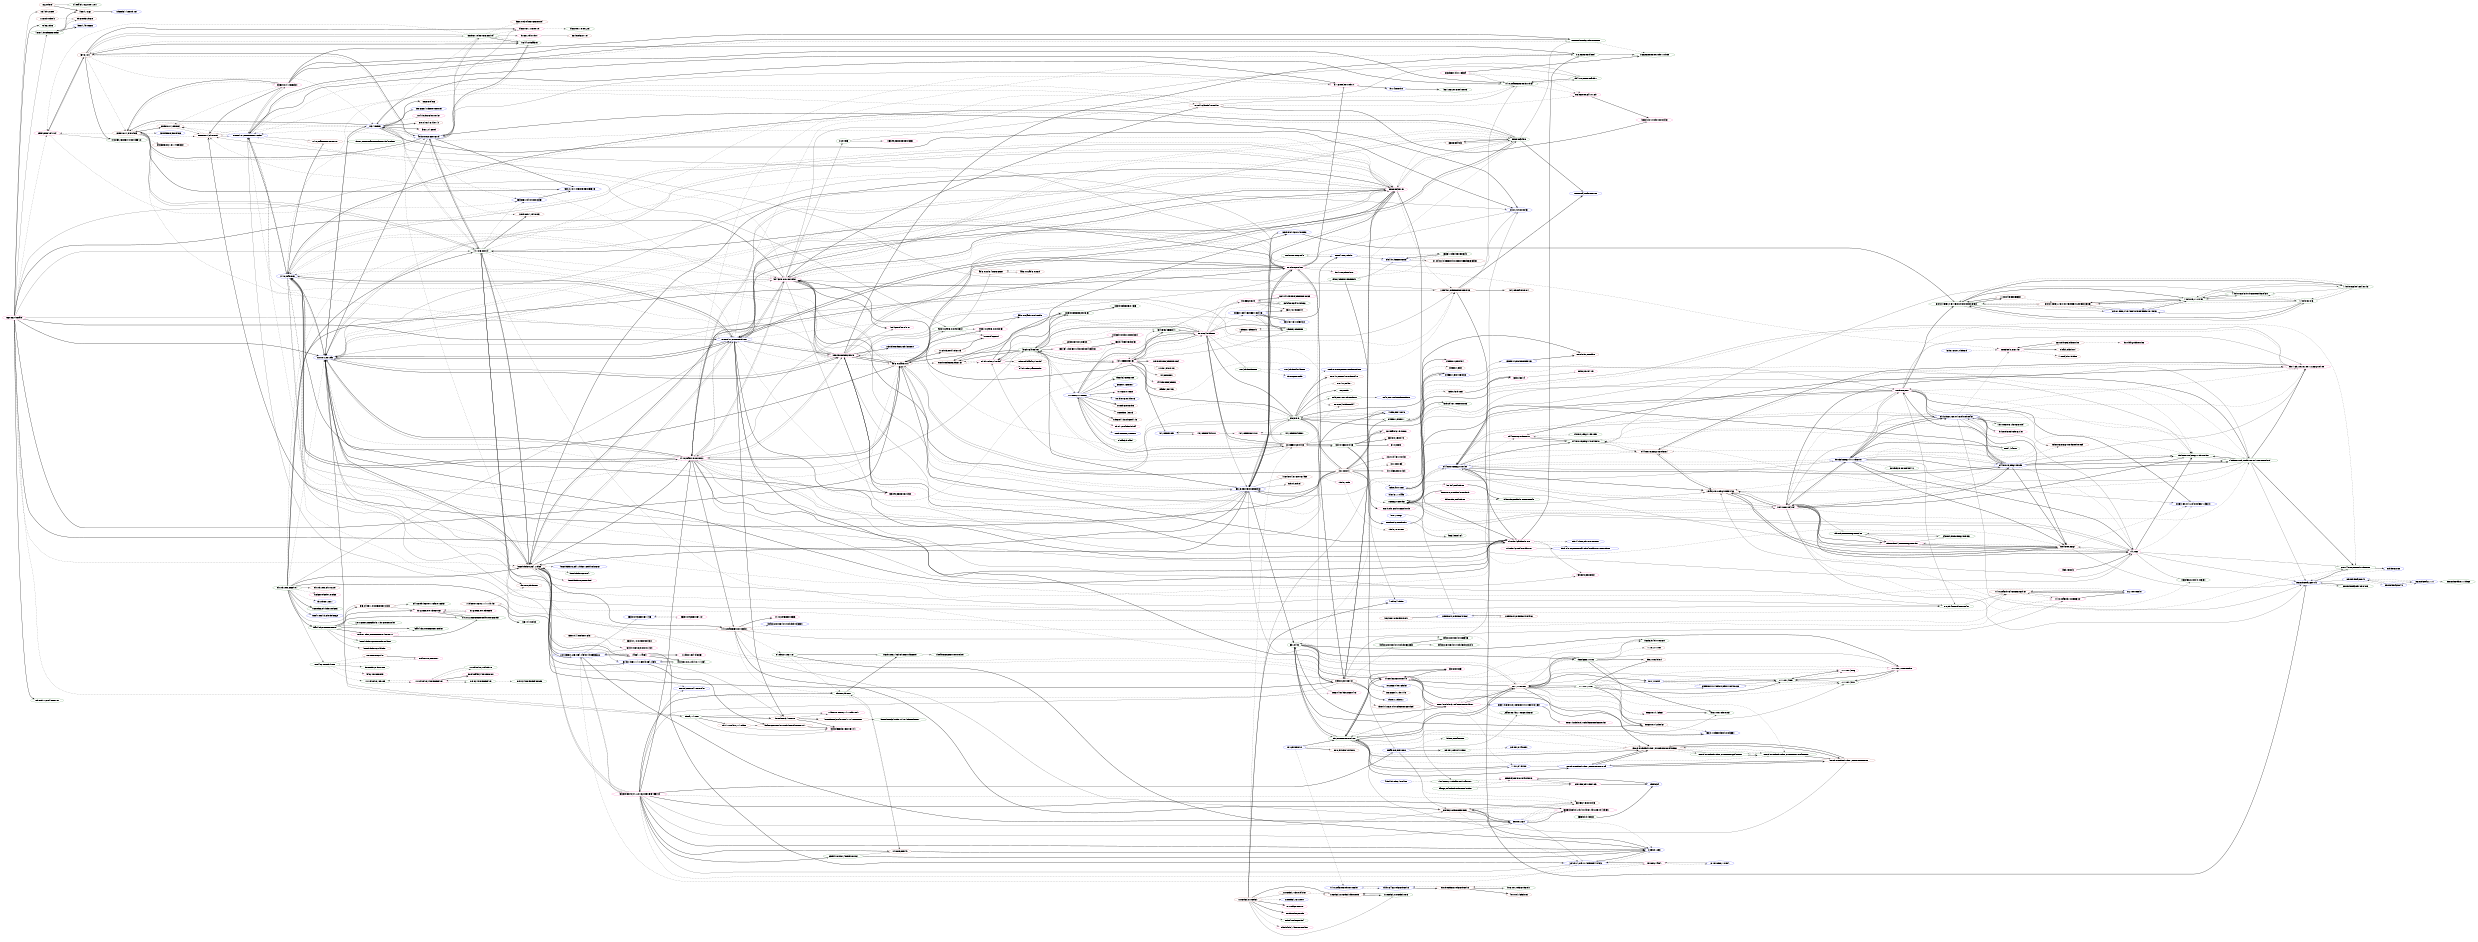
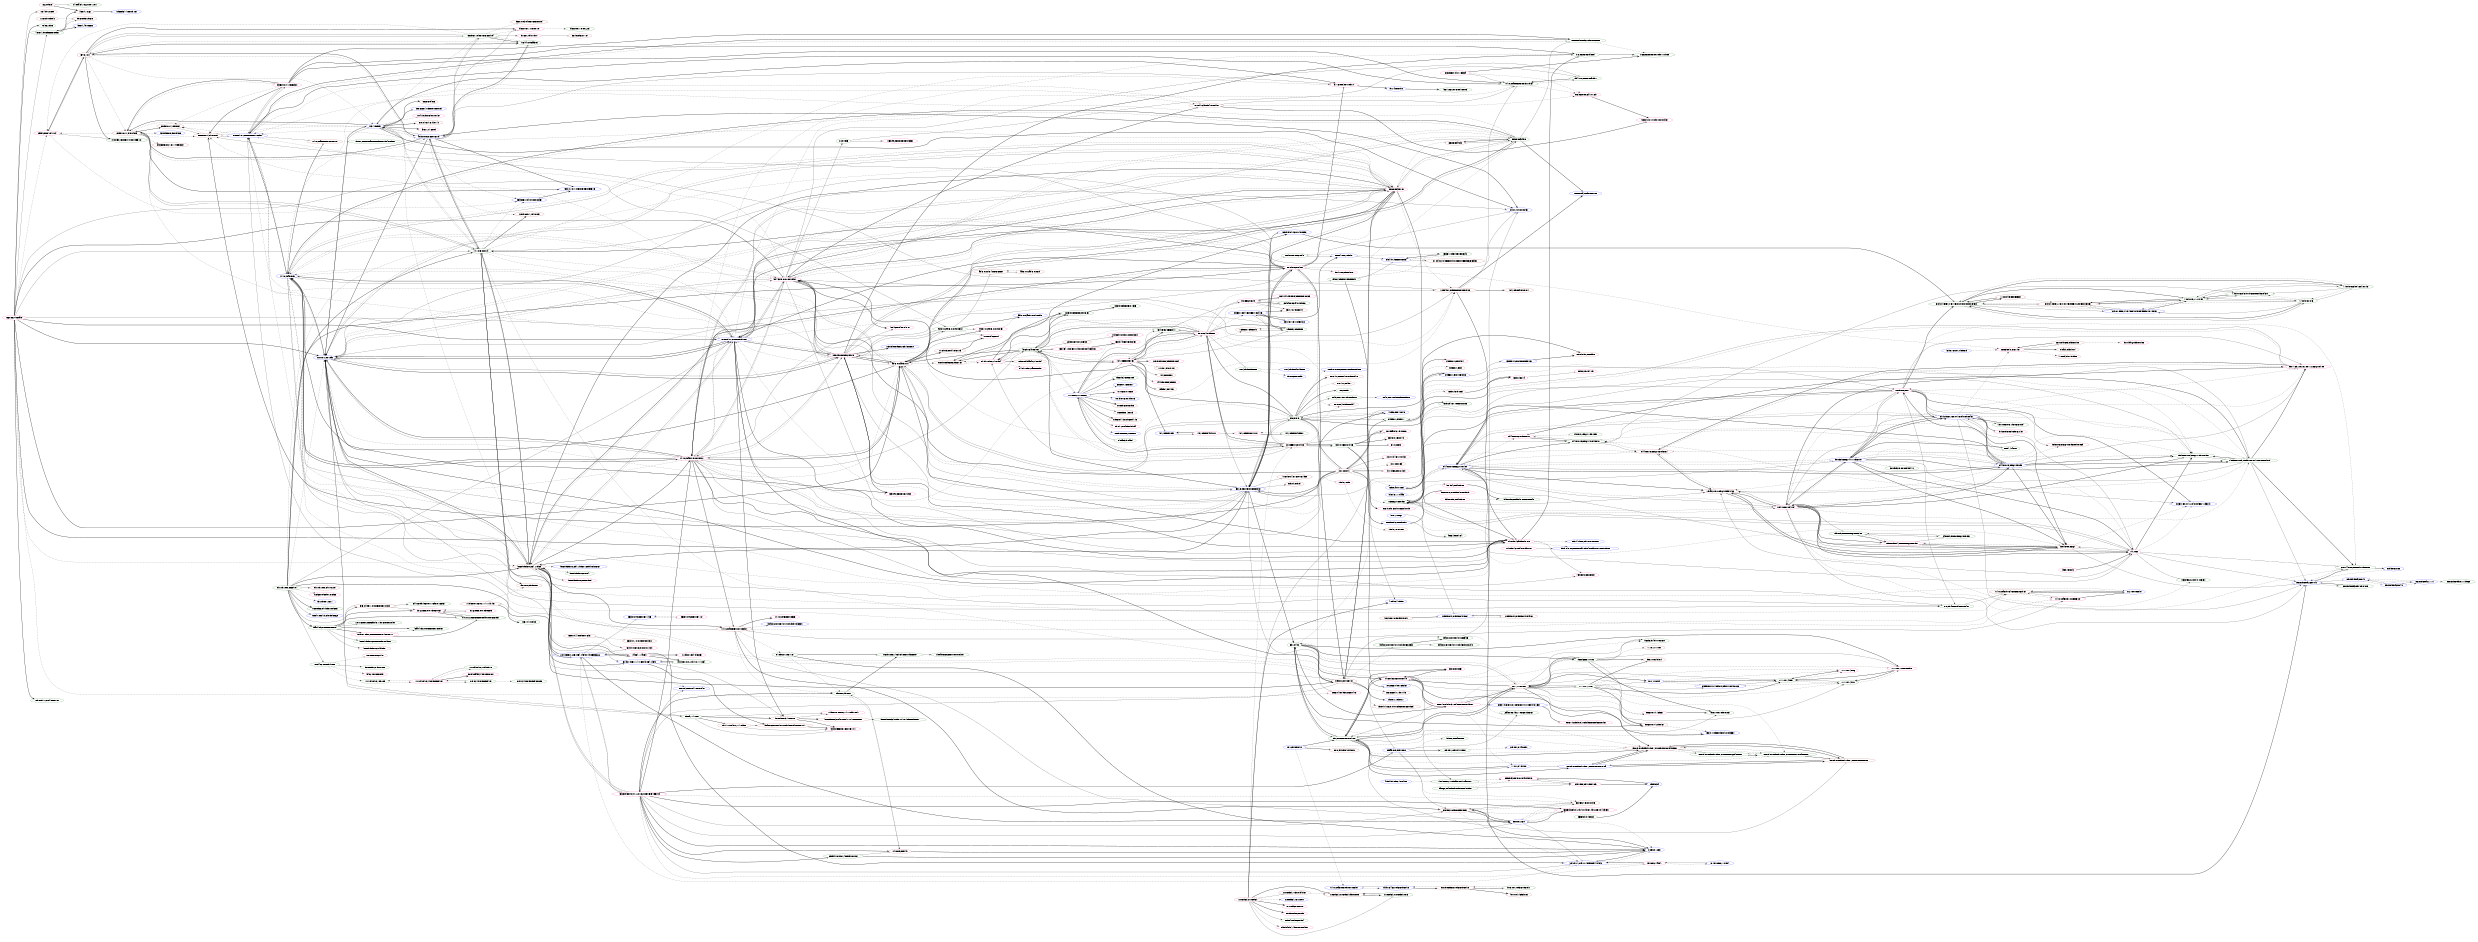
edge "SuperFlyTV/SuperConductor" -> "cpvalente/ontime": removed
node "audiopump/x32-proxy": removed
